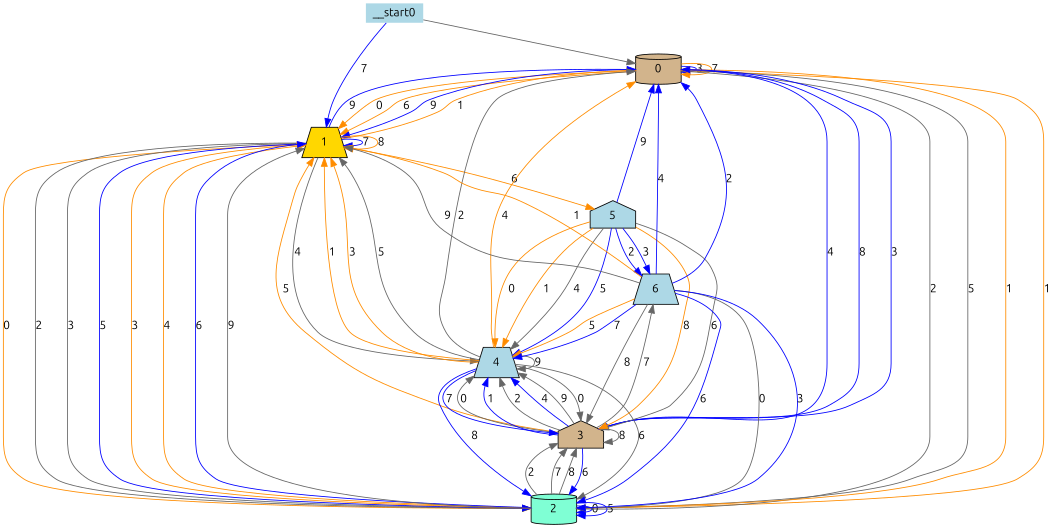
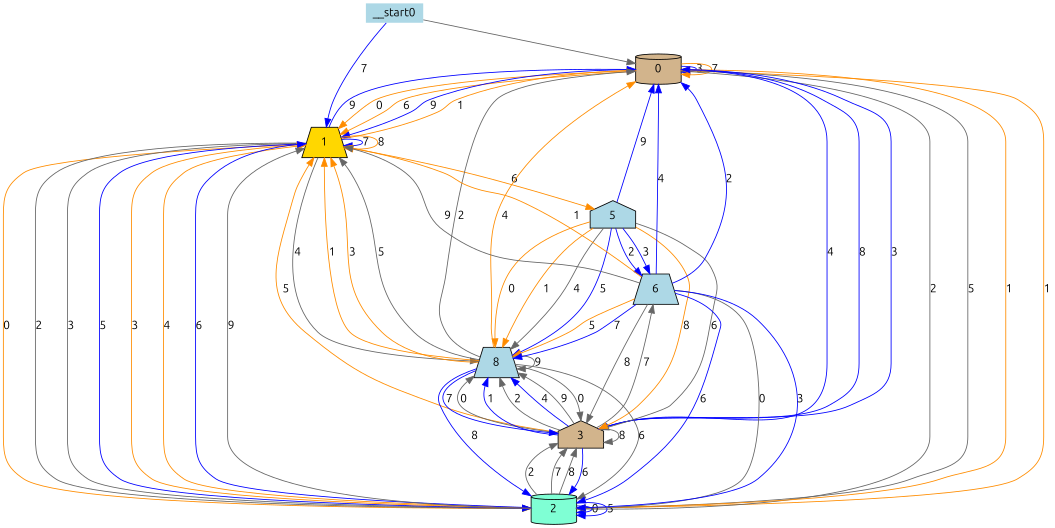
node "4": label "4" -> "8"
